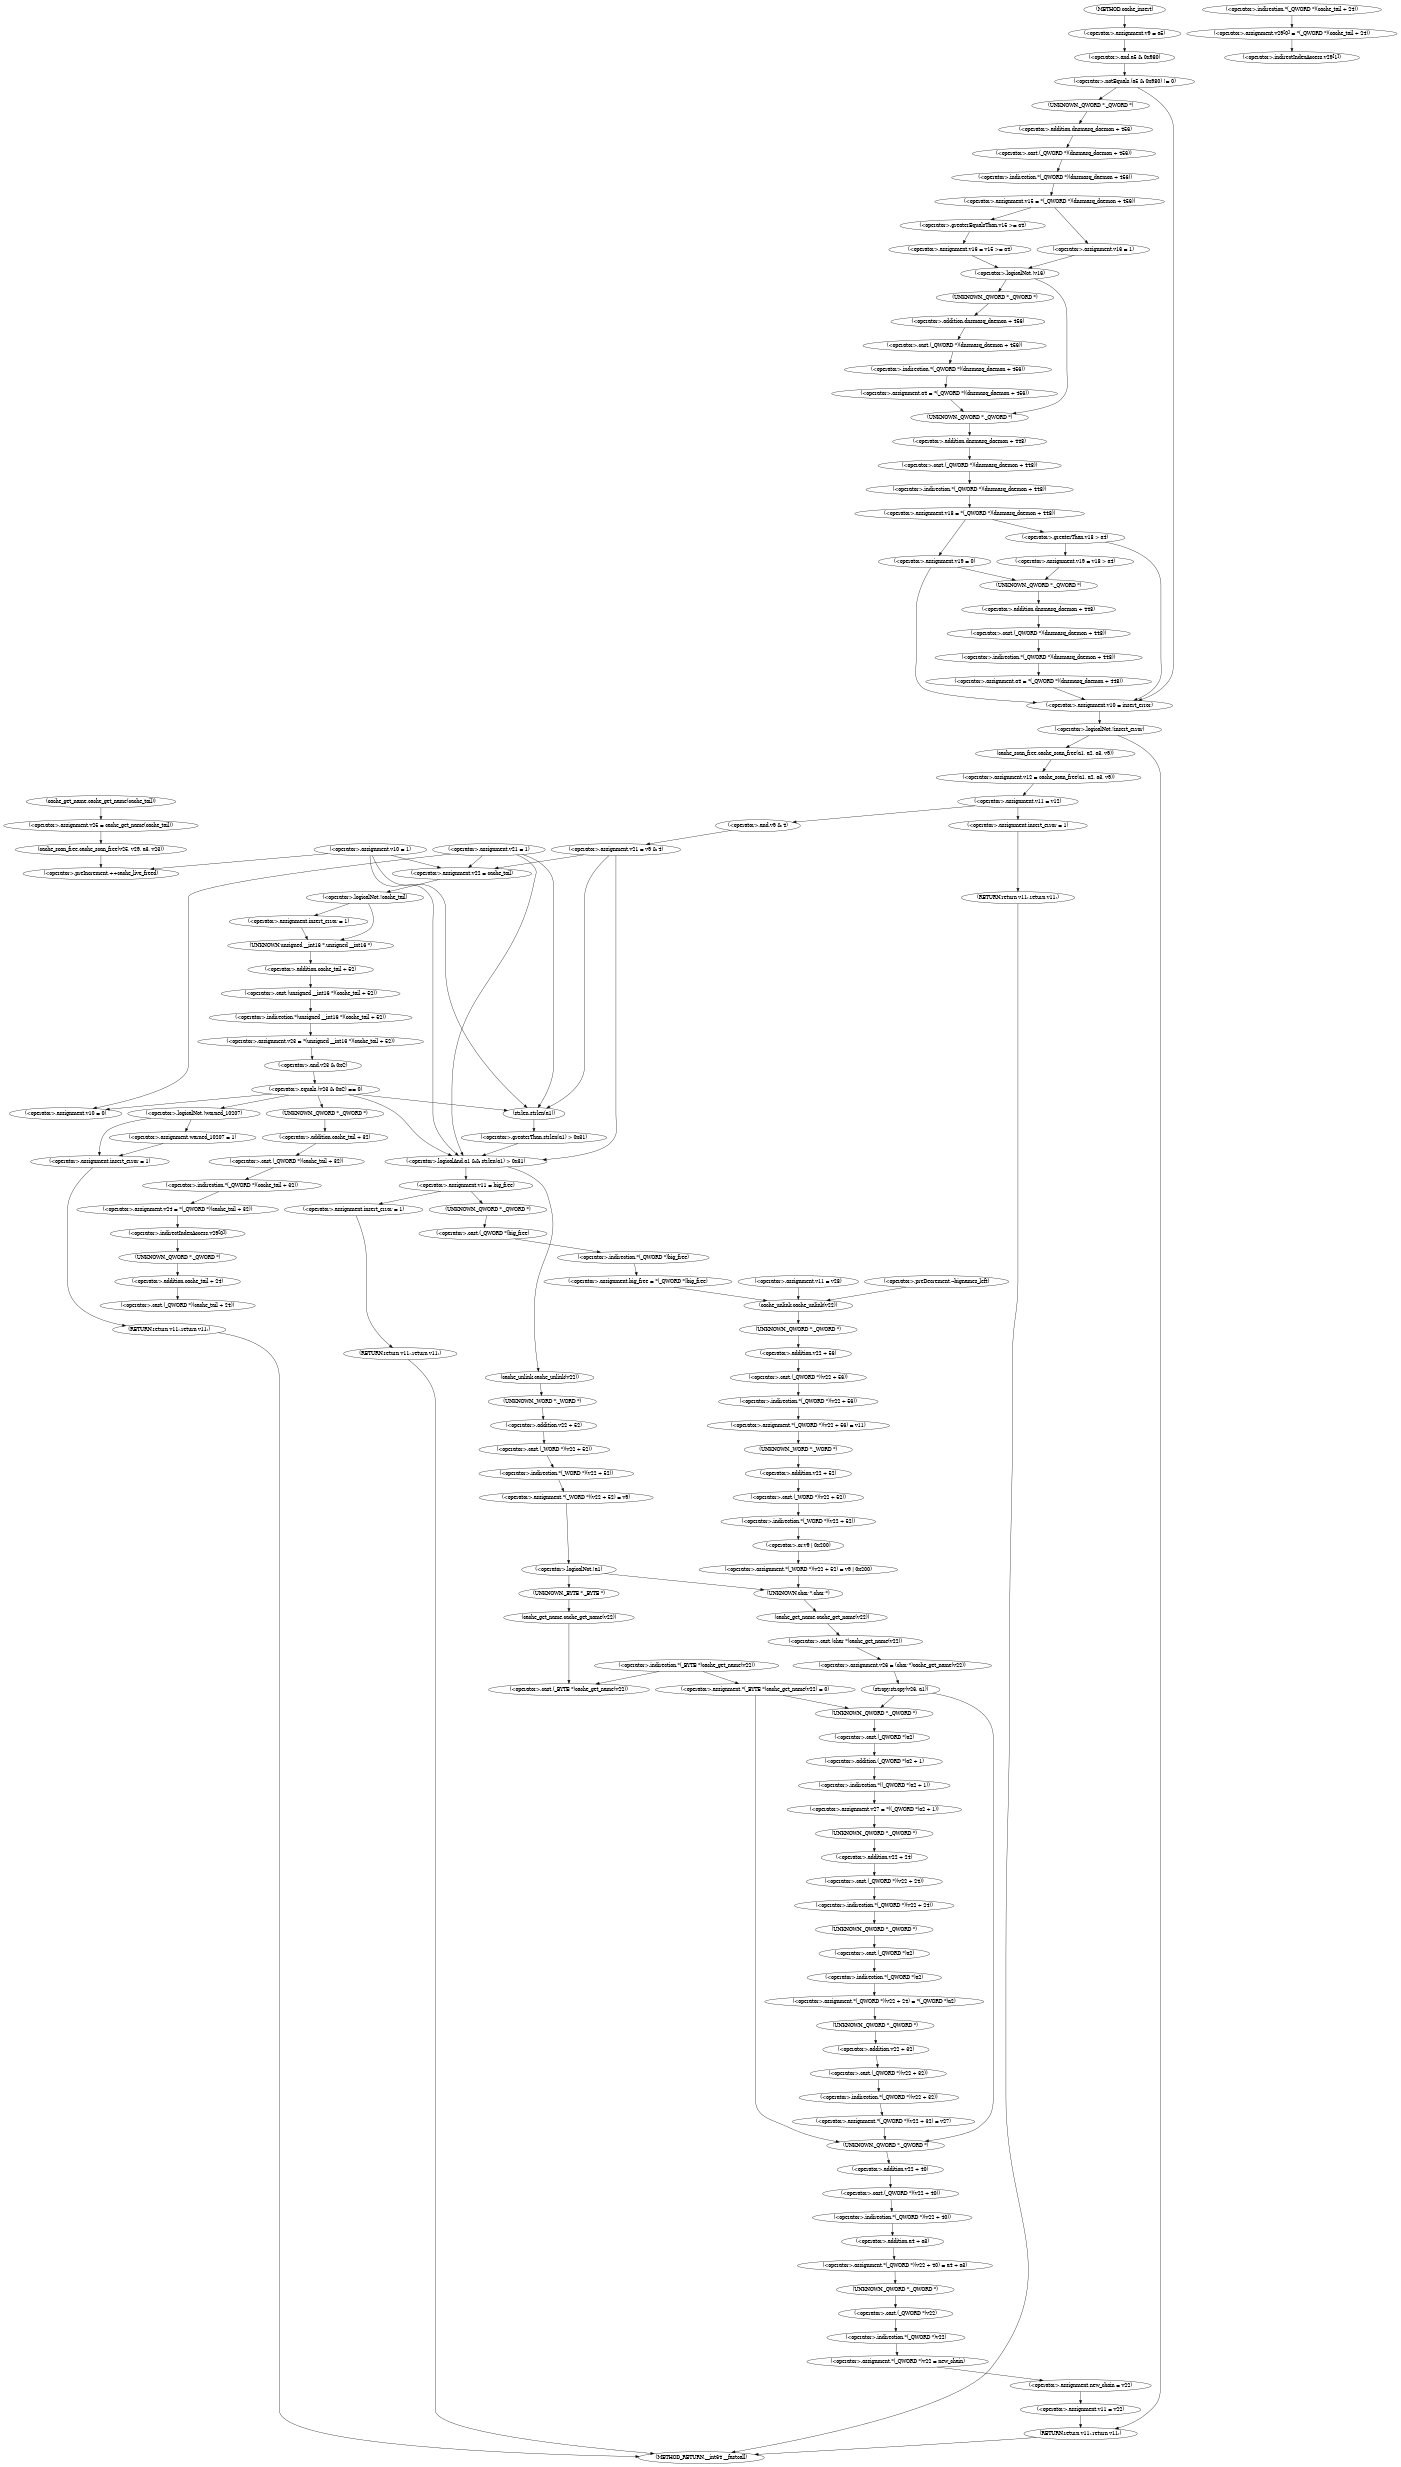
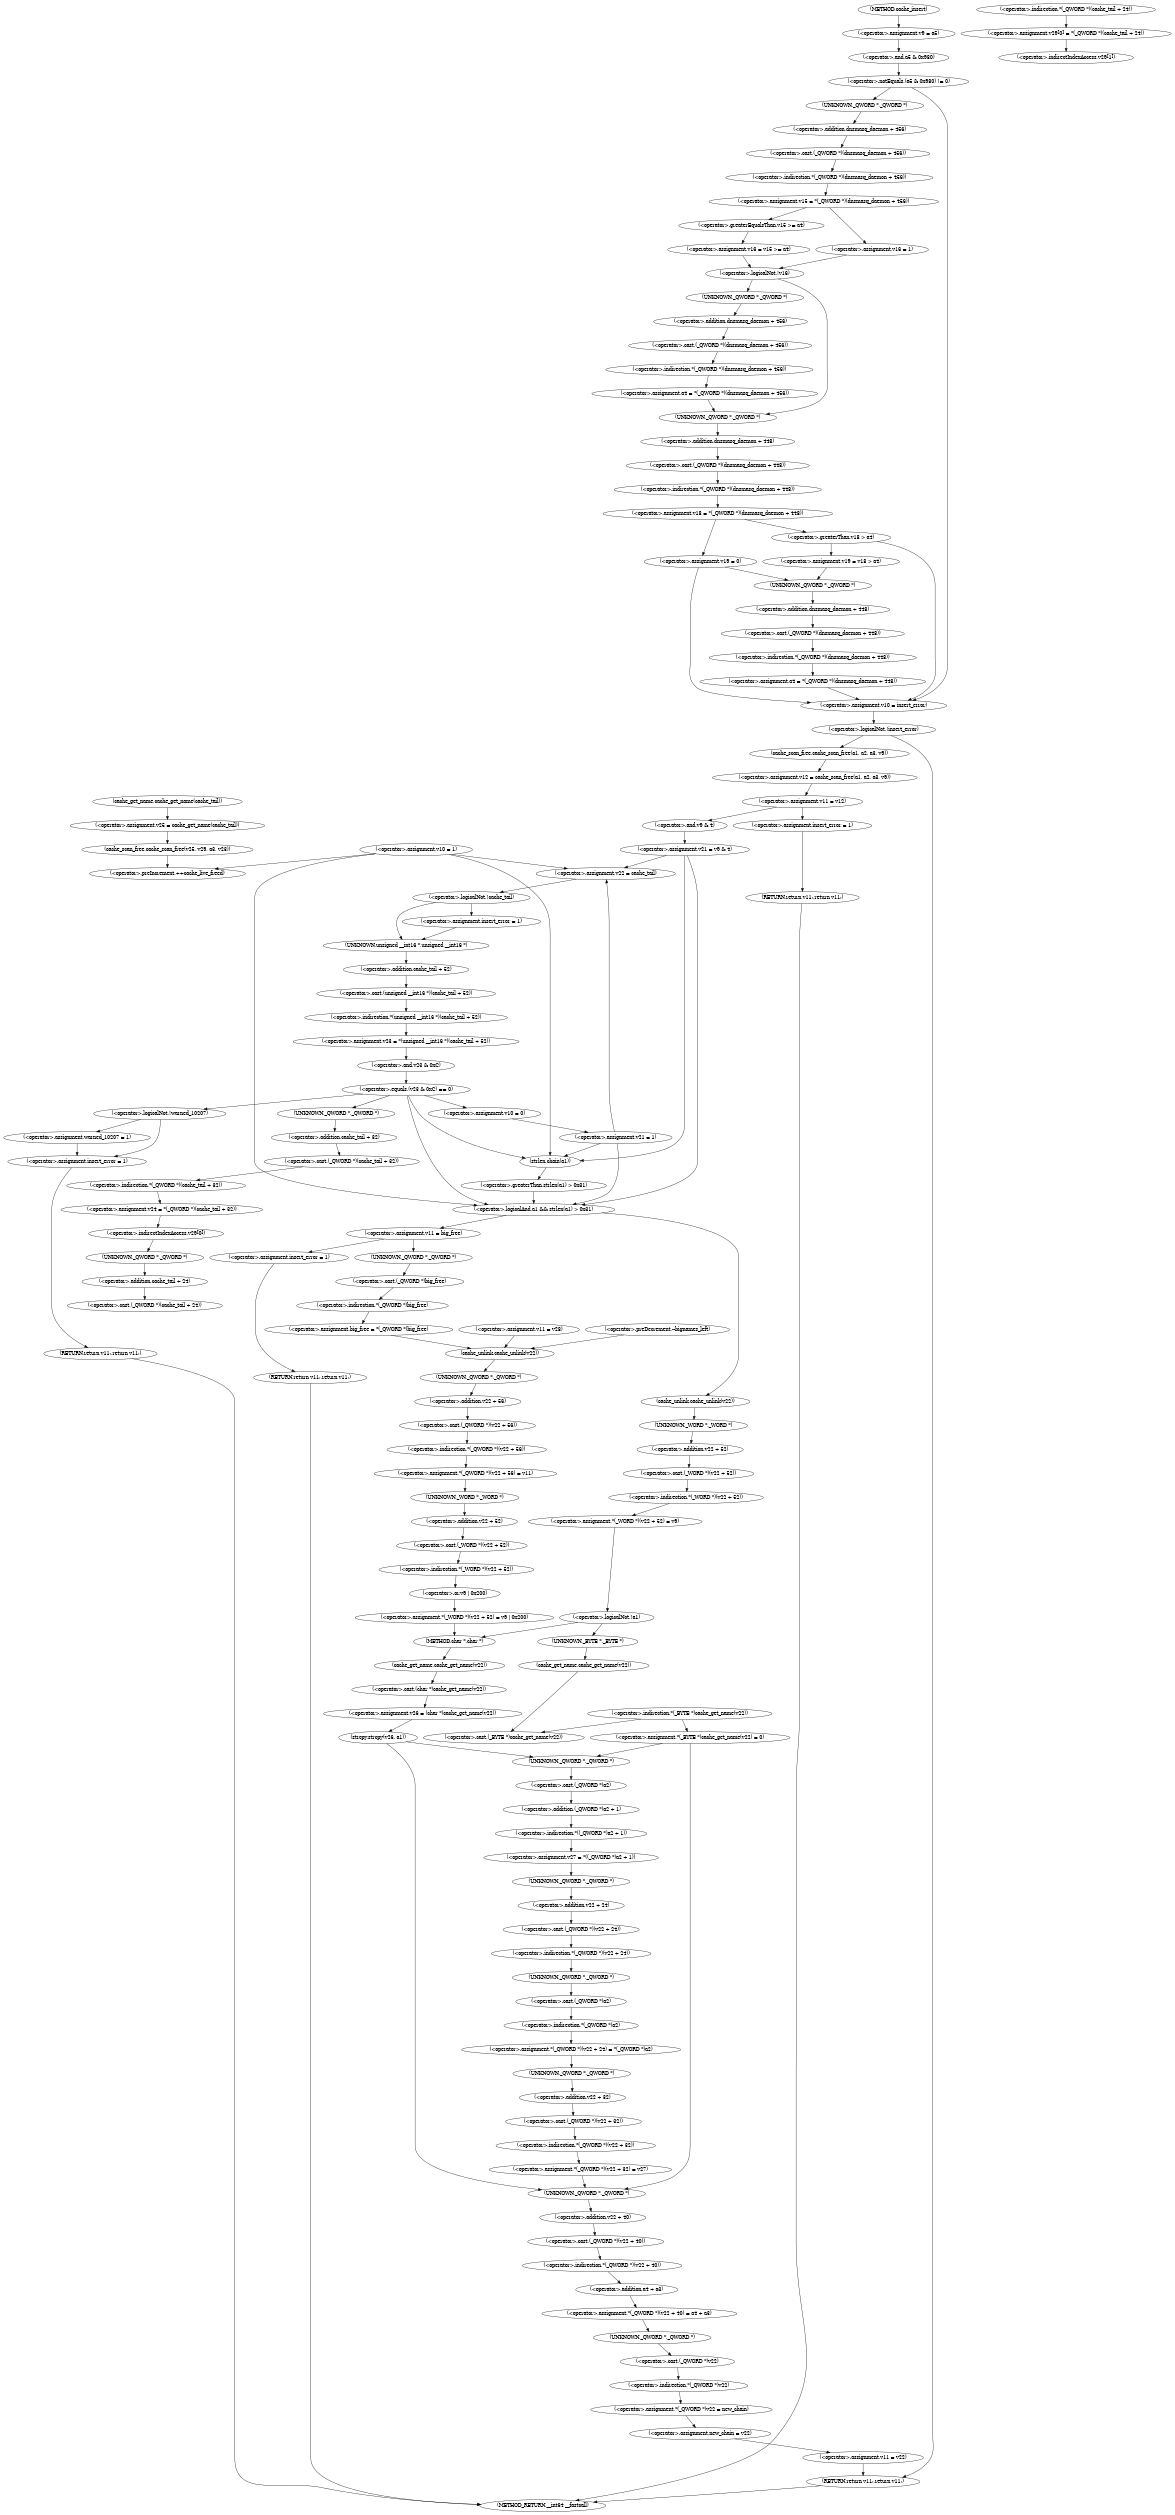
edge "(<operator>.assignment,v21 = 1)" -> "(<operator>.assignment,v10 = 0)": reversed
node "(strlen,strlen(a1))": label "(strlen,strlen(a1))" -> "(strlen,chain(a1))"
node "(UNKNOWN,char *,char *)": label "(UNKNOWN,char *,char *)" -> "(METHOD,char *,char *)"
